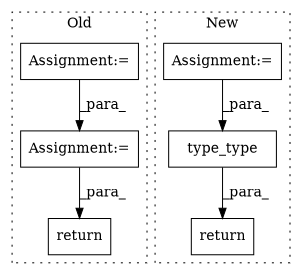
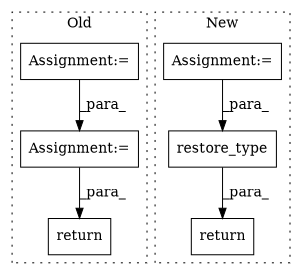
node "type_type": label "type_type" -> "restore_type"
